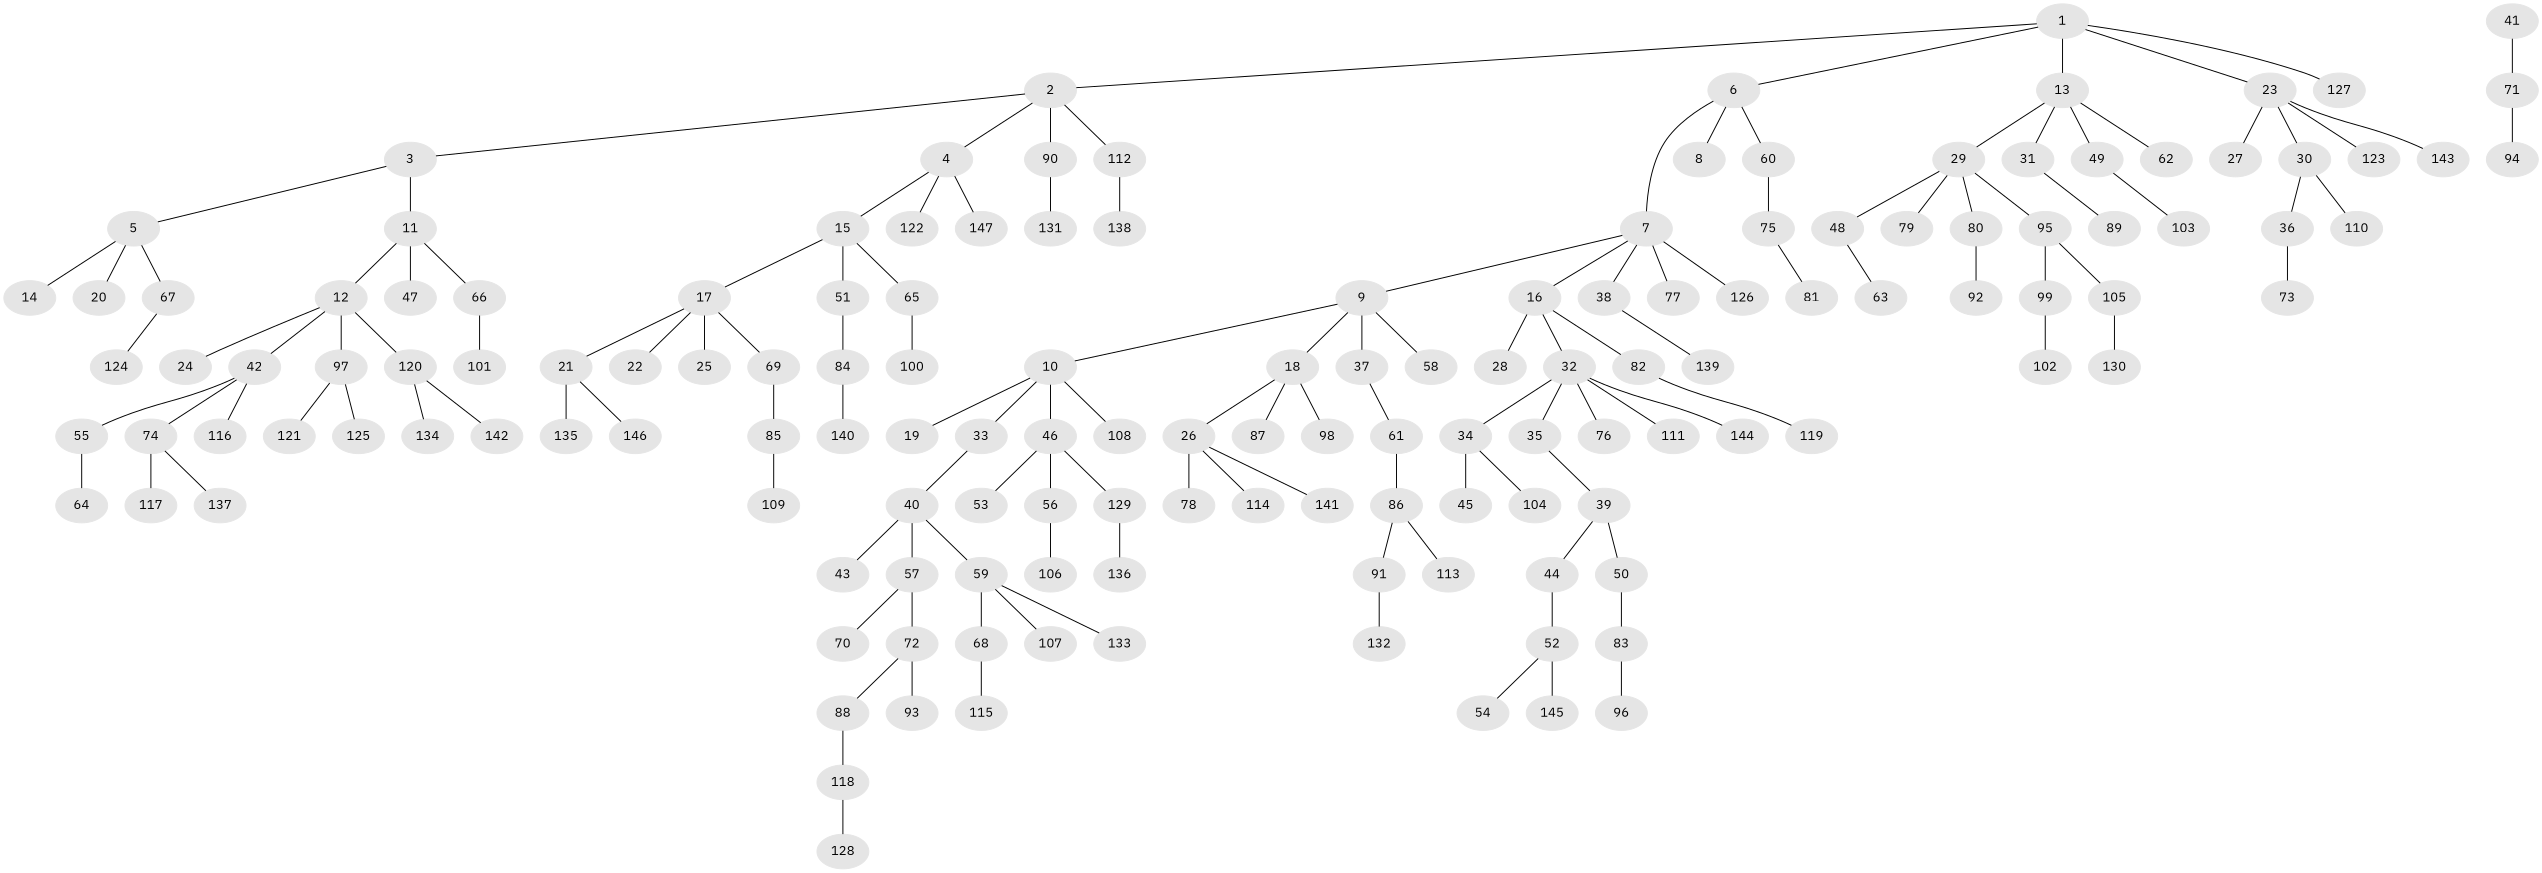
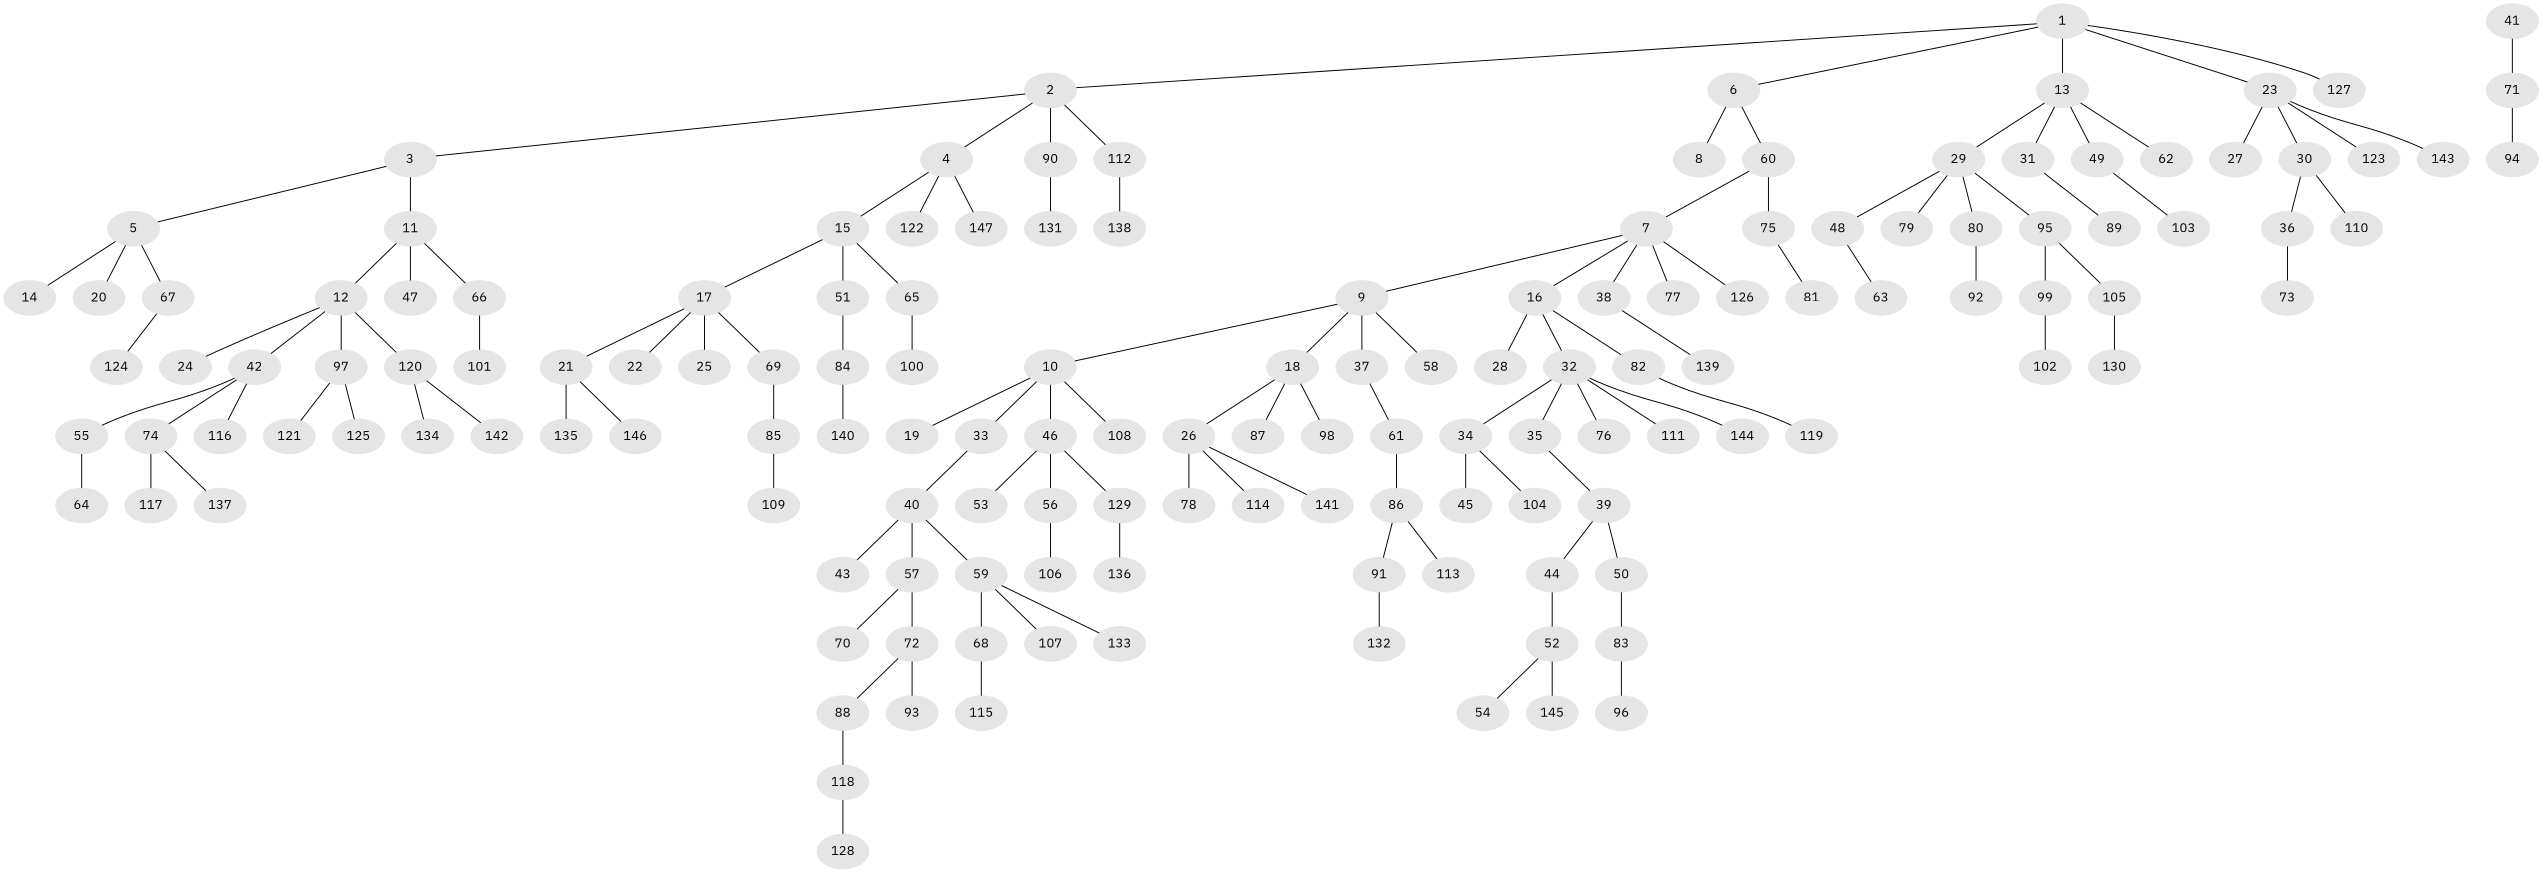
edge "6" -- "7": now "60" -- "7"
